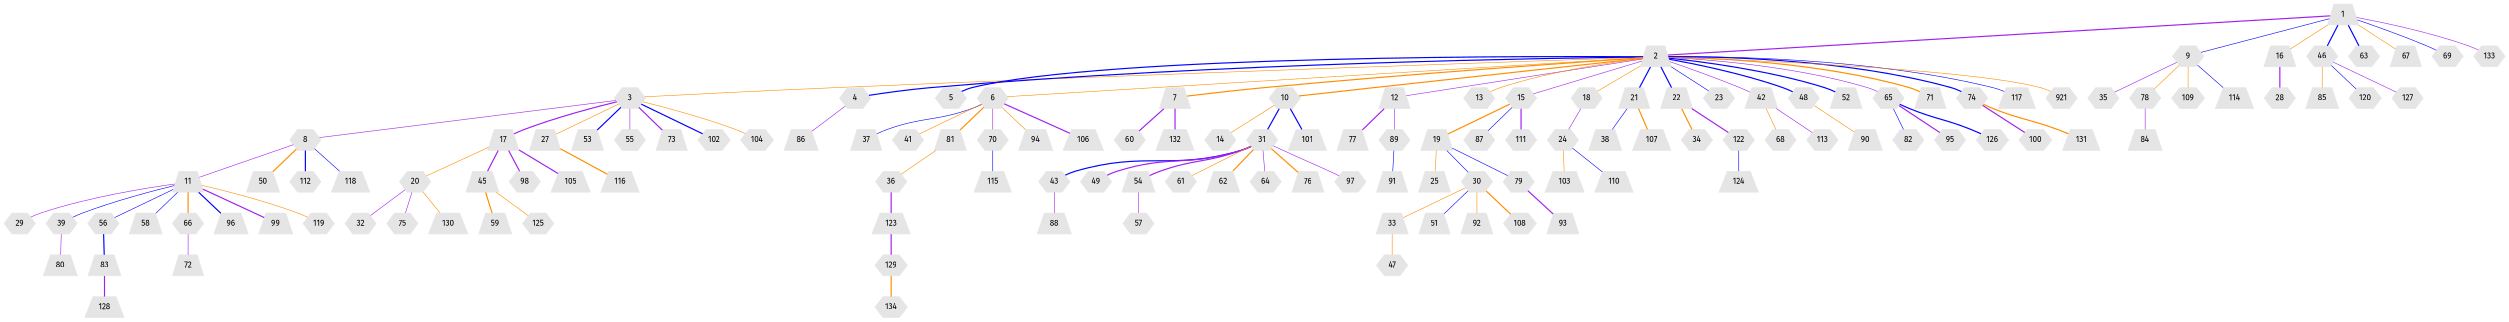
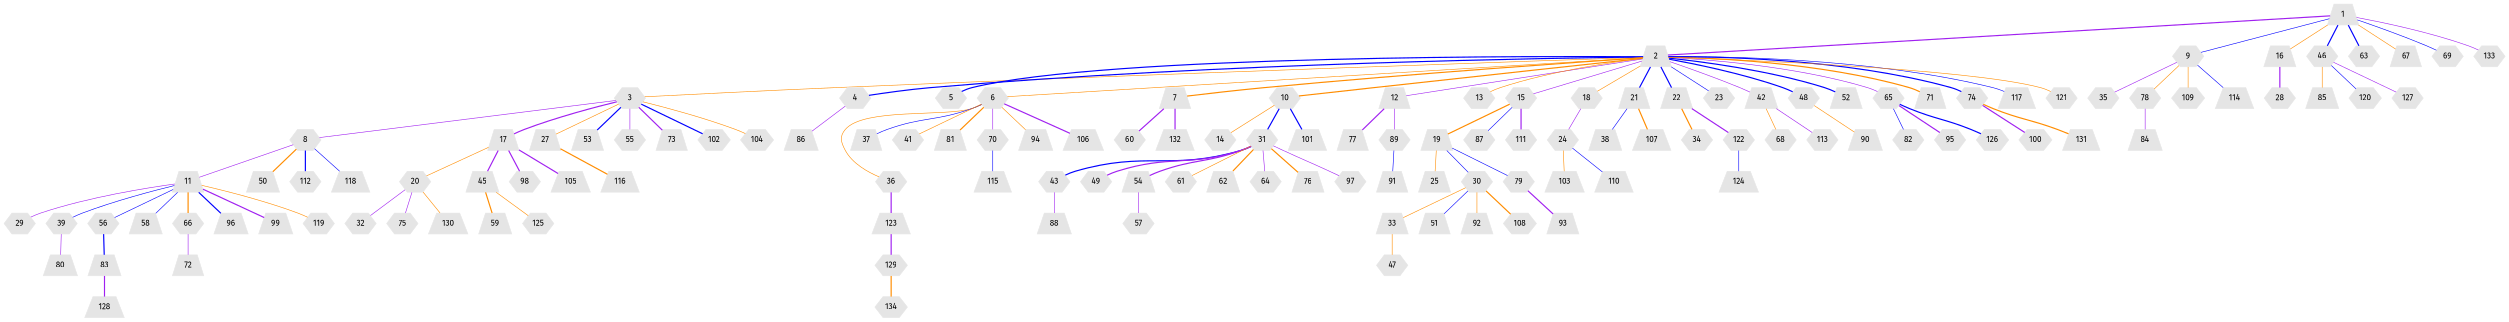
node "921": label "921" -> "121"
edge "81" -- "36": now "6" -- "36"
